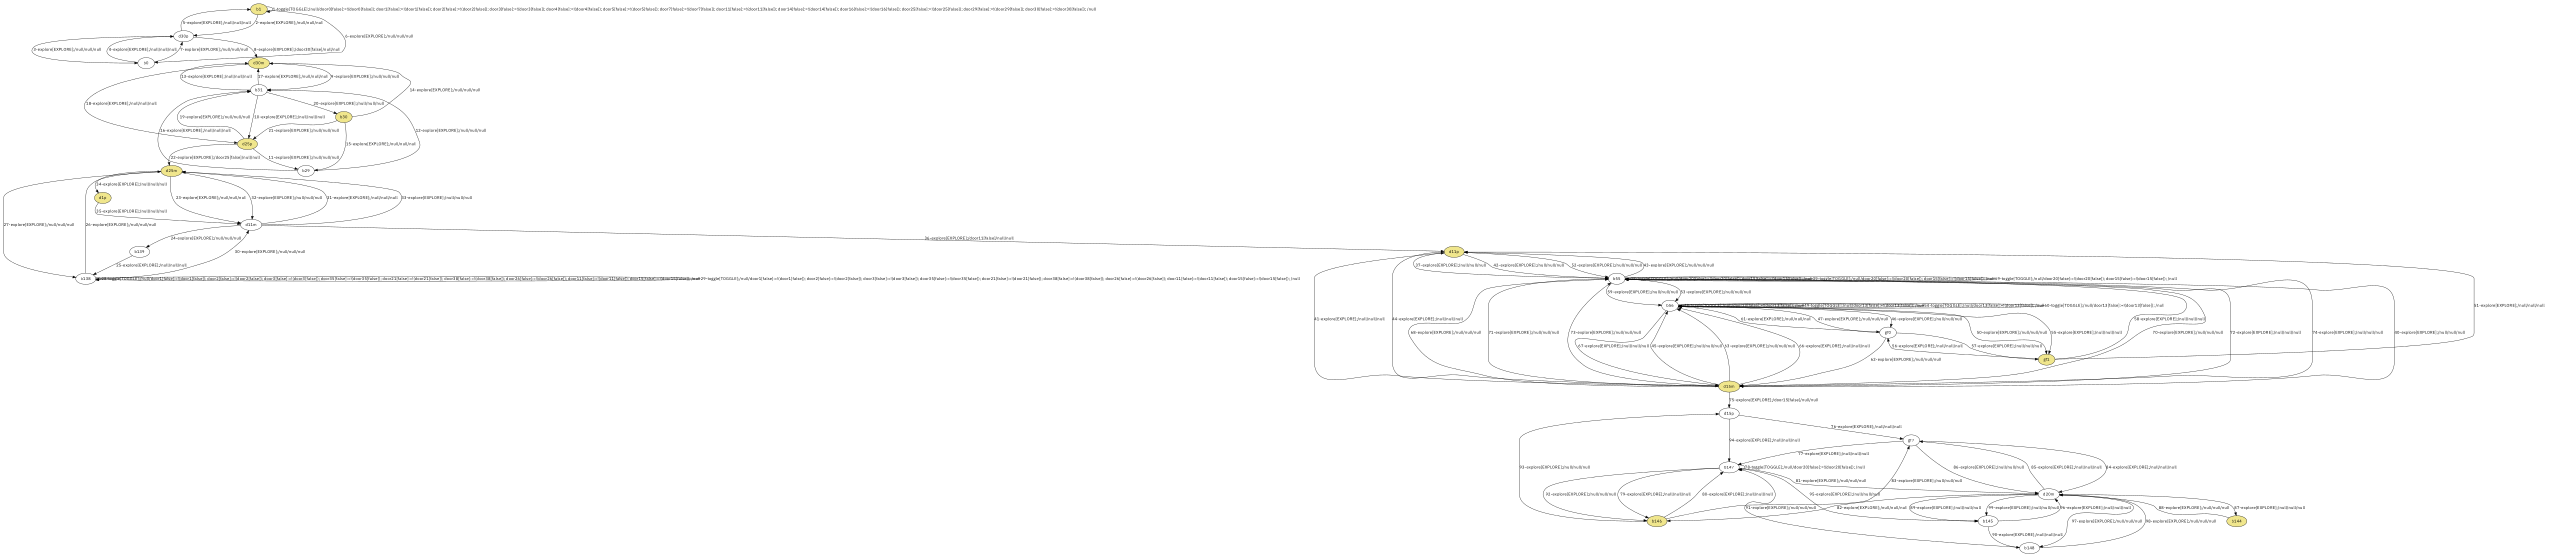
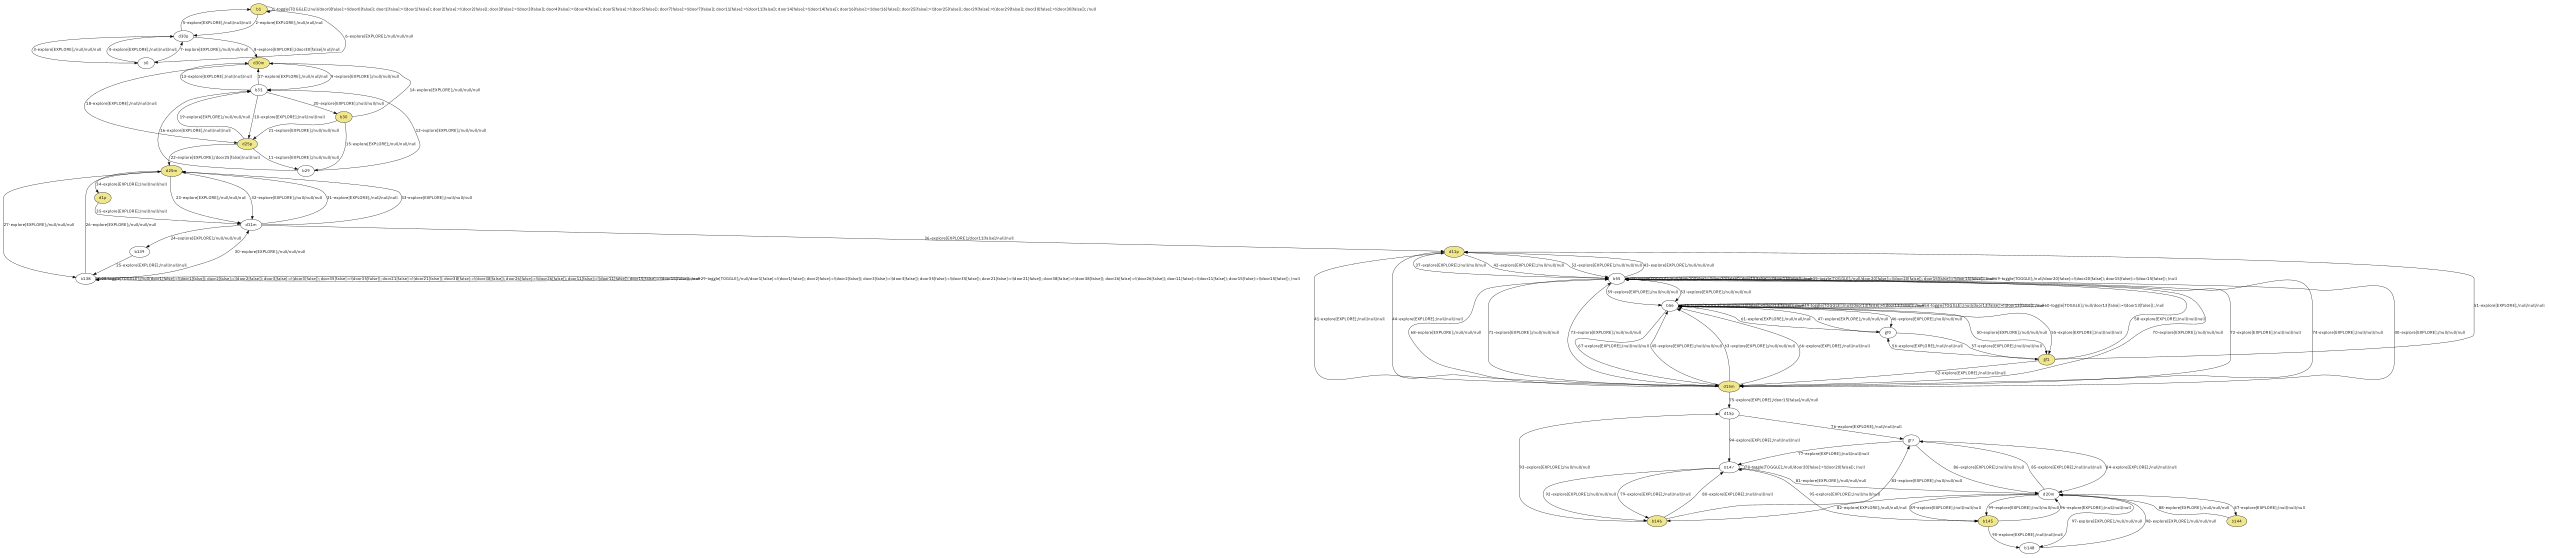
edge "gf0" -> "d15m": now "gf1" -> "d15m"
node "b145": fillcolor white -> khaki
edge "b148" -> "b147": removed, label "91-explore[EXPLORE];/null/null/null"
